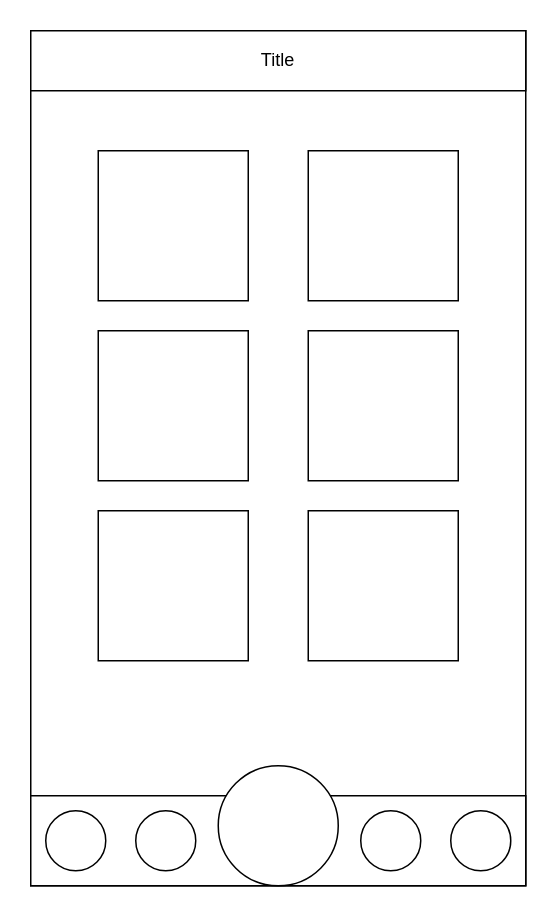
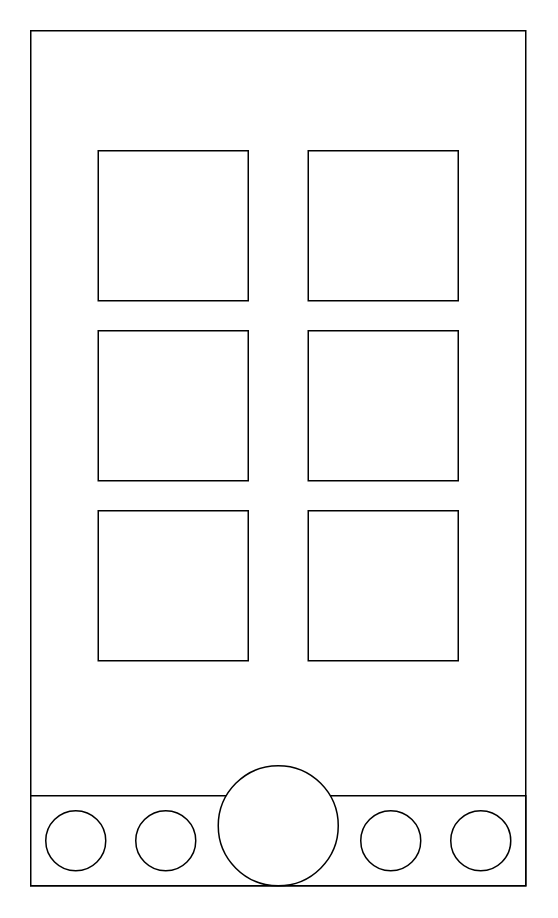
node "Title": removed
